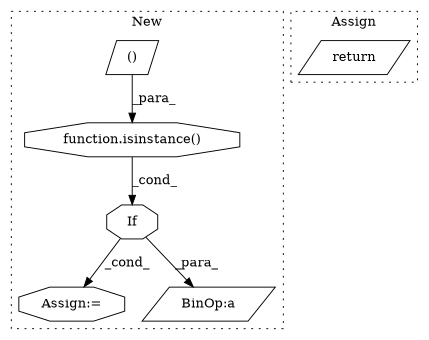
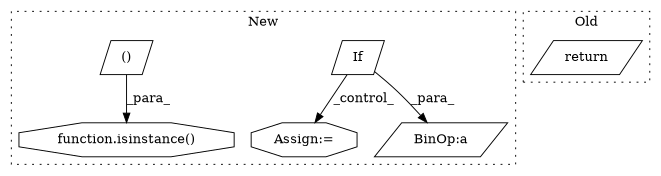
cluster "Assign": label "Assign" -> "Old"
edge "function.isinstance()" -> "If": removed, label "_cond_"
node "If": shape octagon -> parallelogram
edge "If" -> "Assign:=": label "_cond_" -> "_control_"
